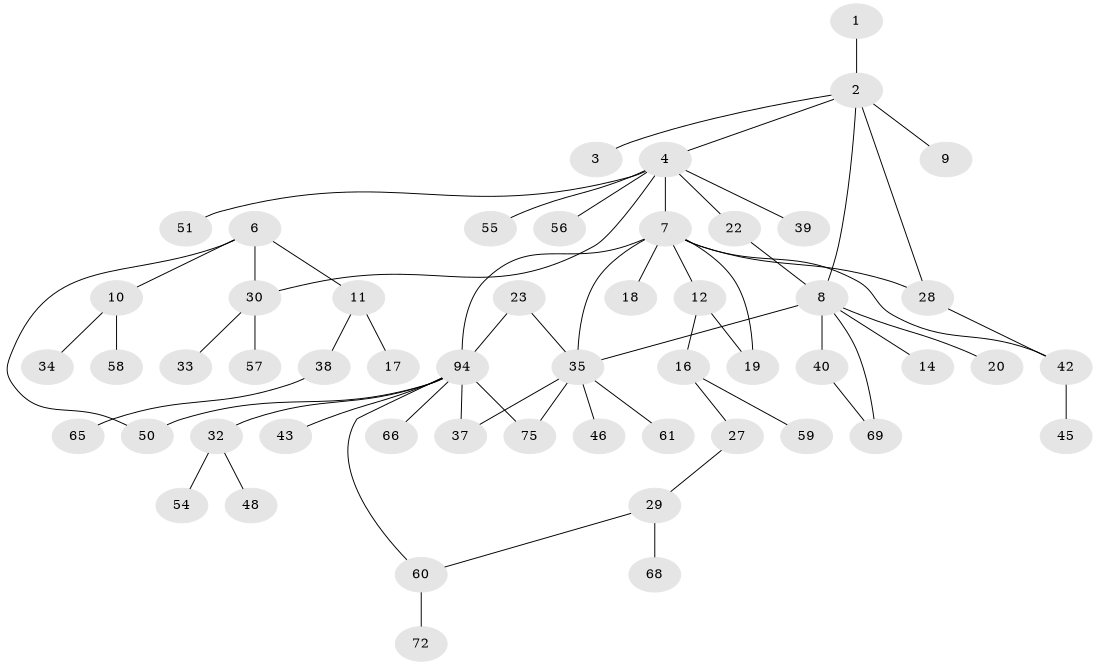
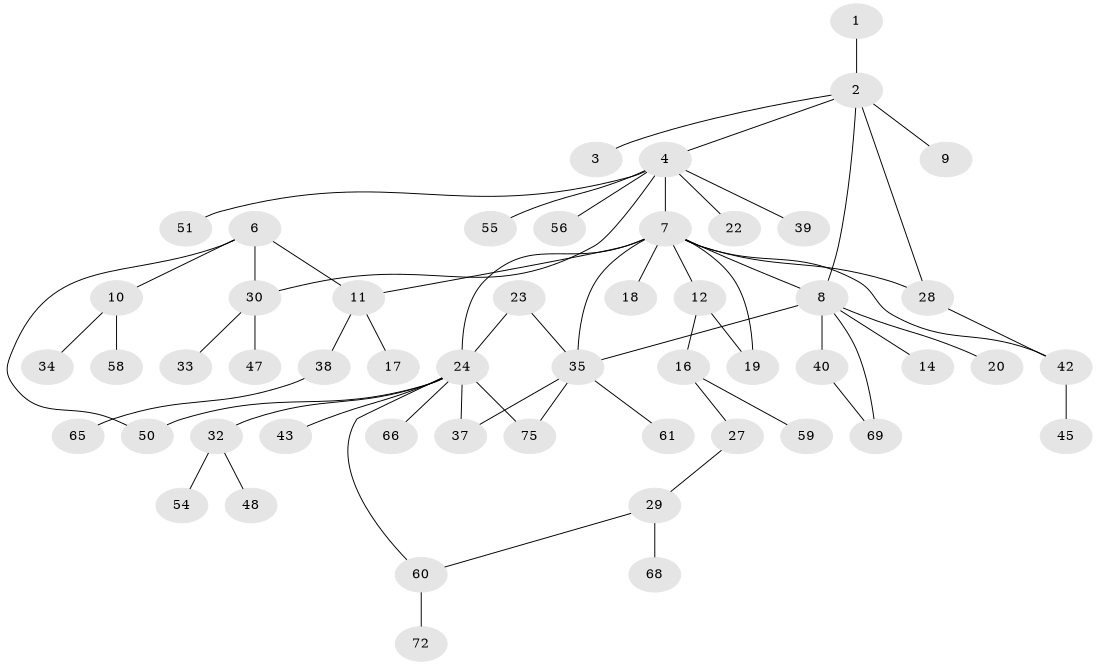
edge "7" -- "11": added
edge "22" -- "8": now "7" -- "8"
node "57": label "57" -> "47"
node "94": label "94" -> "24"
node "46": removed
